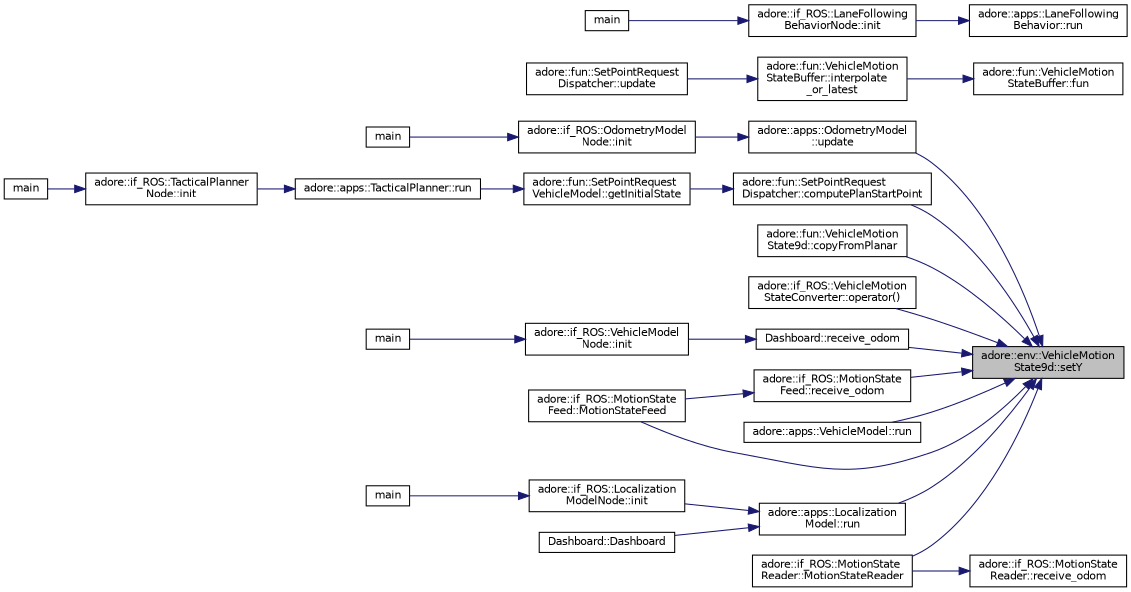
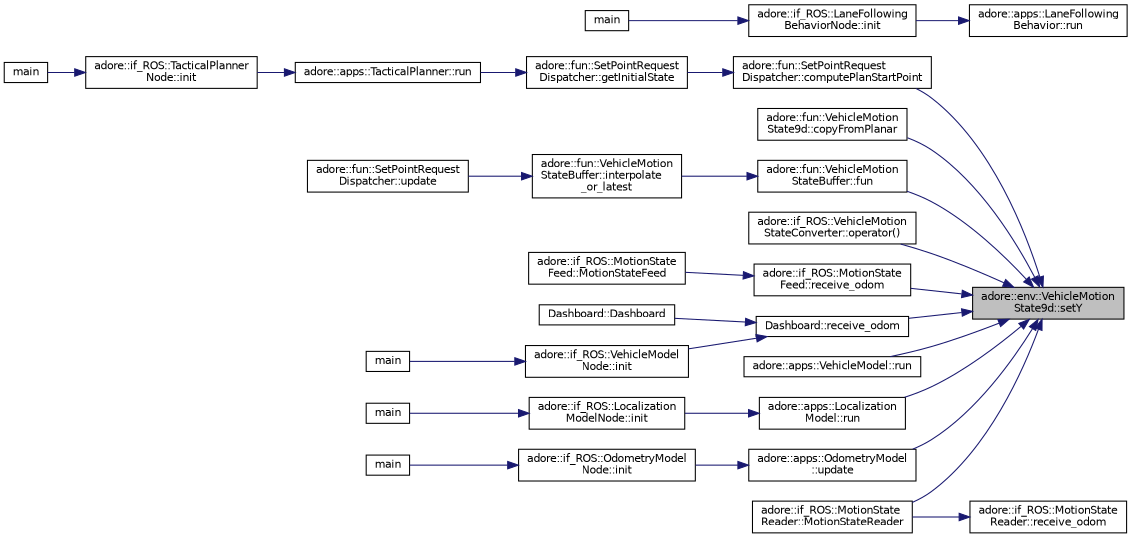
node "adore::fun::SetPointRequest VehicleModel::getInitialState": label "adore::fun::SetPointRequest VehicleModel::getInitialState" -> "adore::fun::SetPointRequest Dispatcher::getInitialState"
edge "adore::if_ROS::MotionState Feed::MotionStateFeed" -> "adore::env::VehicleMotion State9d::setY": now "adore::fun::VehicleMotion StateBuffer::fun" -> "adore::env::VehicleMotion State9d::setY"
edge "Dashboard::Dashboard" -> "adore::apps::Localization Model::run": now "Dashboard::Dashboard" -> "Dashboard::receive_odom"
